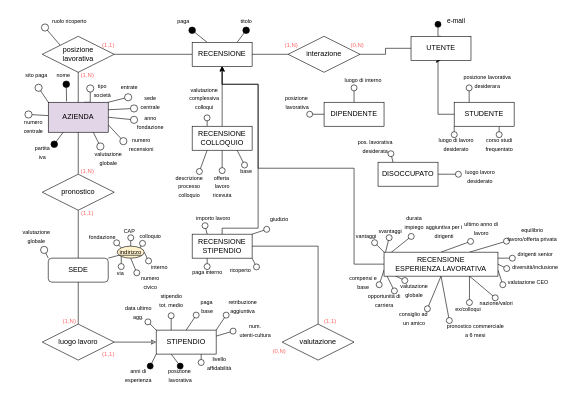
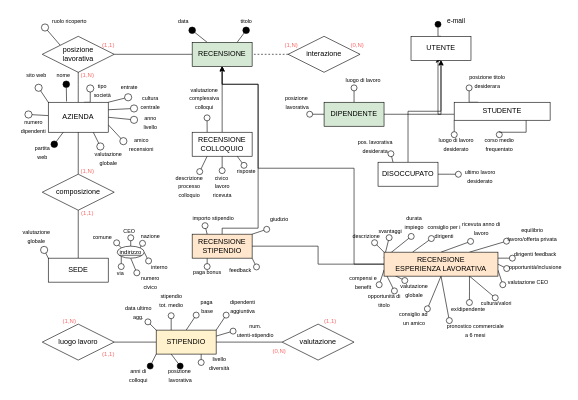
node "paga": label "paga" -> "data"
edge "UTENTE" -- "interazione": removed
node "RECENSIONE": fillcolor #ffffff -> #d5e8d4
edge "RECENSIONE" -- "interazione": style solid -> dashed
node "sito paga": label "sito paga" -> "sito web"
node "posizione lavorativa desiderara": label "posizione lavorativa desiderara" -> "posizione titolo desiderara"
node "luogo di interno": label "luogo di interno" -> "luogo di lavoro"
node "sede centrale": label "sede centrale" -> "cultura centrale"
edge "DISOCCUPATO" -> "UTENTE": added
node "DIPENDENTE": fillcolor #ffffff -> #d5e8d4
edge "DIPENDENTE" -> "UTENTE": added
node "STUDENTE": size 60x24 -> 96x18
node "AZIENDA": fillcolor #e1d5e7 -> #ffffff
node "anno fondazione": label "anno fondazione" -> "anno livello"
node "numero centrale": label "numero centrale" -> "numero dipendenti"
node "RECENSIONE COLLOQUIO": moved (222, 138) -> (222, 144)
node "numero recensioni": label "numero recensioni" -> "amico recensioni"
node "corso studi frequentato": label "corso studi frequentato" -> "corso medio frequentato"
node "partita iva": label "partita iva" -> "partita web"
node "base": label "base" -> "risposte"
node "luogo lavoro desiderato": label "luogo lavoro desiderato" -> "ultimo lavoro desiderato"
node "offerta lavoro ricevuta": label "offerta lavoro ricevuta" -> "civico lavoro ricevuta"
node "pronostico": label "pronostico" -> "composizione"
node "importo lavoro": label "importo lavoro" -> "importo stipendio"
node "ultimo anno di lavoro": label "ultimo anno di lavoro" -> "ricevuta anno di lavoro"
node "CAP": label "CAP" -> "CEO"
node "aggiuntiva per i dirigenti": label "aggiuntiva per i dirigenti" -> "consiglio per i dirigenti"
node "colloquio": label "colloquio" -> "nazione"
node "vantaggi": label "vantaggi" -> "descrizione"
node "fondazione": label "fondazione" -> "comune"
node "RECENSIONE STIPENDIO": fillcolor #ffffff -> #ffe6cc
edge "RECENSIONE ESPERIENZA LAVORATIVA" -> "durata impiego": added
node "indirizzo": fillcolor #fff2cc -> #ffffff
node "dirigenti senior": label "dirigenti senior" -> "dirigenti feedback"
edge "indirizzo" -- "SEDE": removed
node "RECENSIONE ESPERIENZA LAVORATIVA": fillcolor #ffffff -> #ffe6cc
node "diversità/inclusione": label "diversità/inclusione" -> "opportunità/inclusione"
node "SEDE": shape rounded rectangle -> rectangle
node "ricoperto": label "ricoperto" -> "feedback"
node "paga interno": label "paga interno" -> "paga bonus"
node "compensi e base": label "compensi e base" -> "compensi e benefit"
edge "RECENSIONE STIPENDIO" -- "valutazione": now "RECENSIONE STIPENDIO" -- "RECENSIONE ESPERIENZA LAVORATIVA"
node "opportunità di carriera": label "opportunità di carriera" -> "opportunità di titolo"
edge "SEDE" -- "luogo lavoro": removed
node "nazione/valori": label "nazione/valori" -> "cultura/valori"
node "retribuzione aggiuntiva": label "retribuzione aggiuntiva" -> "dipendenti aggiuntiva"
node "ex/colloqui": label "ex/colloqui" -> "ex/dipendente"
node "num. utenti-cultura": label "num. utenti-cultura" -> "num. utenti-stipendio"
edge "luogo lavoro" -> "STIPENDIO": arrowhead classic -> none
node "STIPENDIO": fillcolor #ffffff -> #fff2cc
edge "STIPENDIO" -- "valutazione": added
node "livello affidabilità": label "livello affidabilità" -> "livello diversità"
node "anni di esperienza": label "anni di esperienza" -> "anni di colloqui"
